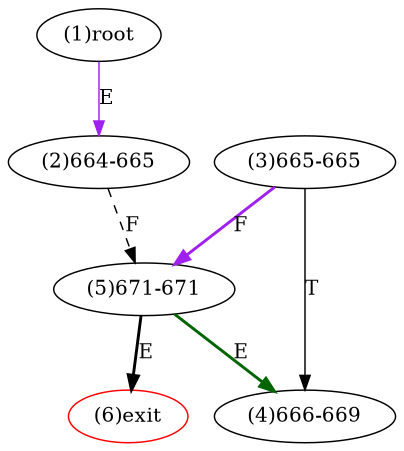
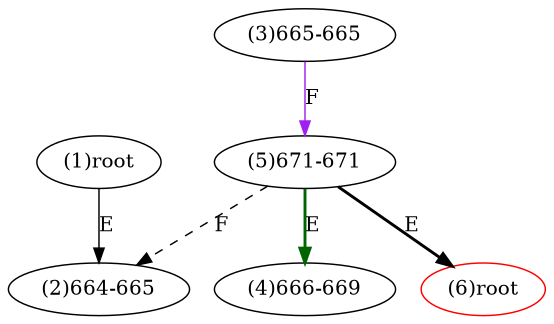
edge "(1)root" -> "(2)664-665": color purple -> black
edge "(2)664-665" -> "(5)671-671": reversed
edge "(3)665-665" -> "(5)671-671": style bold -> solid
edge "(3)665-665" -> "(4)666-669": removed, label "T"
node "(6)exit": label "(6)exit" -> "(6)root"
